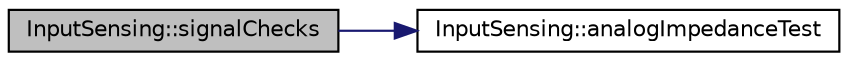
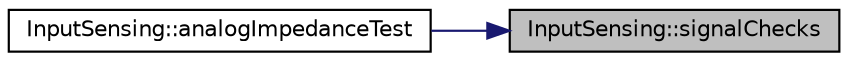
edge "InputSensing::signalChecks" -> "InputSensing::analogImpedanceTest": reversed
